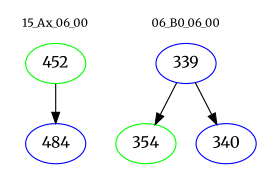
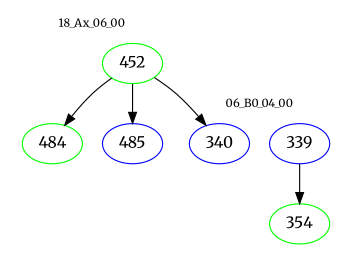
cluster "15_Ax_06_00": label "15_Ax_06_00" -> "18_Ax_06_00"
cluster "06_B0_06_00": label "06_B0_06_00" -> "06_B0_04_00"
edge "339" -> "340": now "452" -> "340"
node "484": color blue -> green
node "485": added
